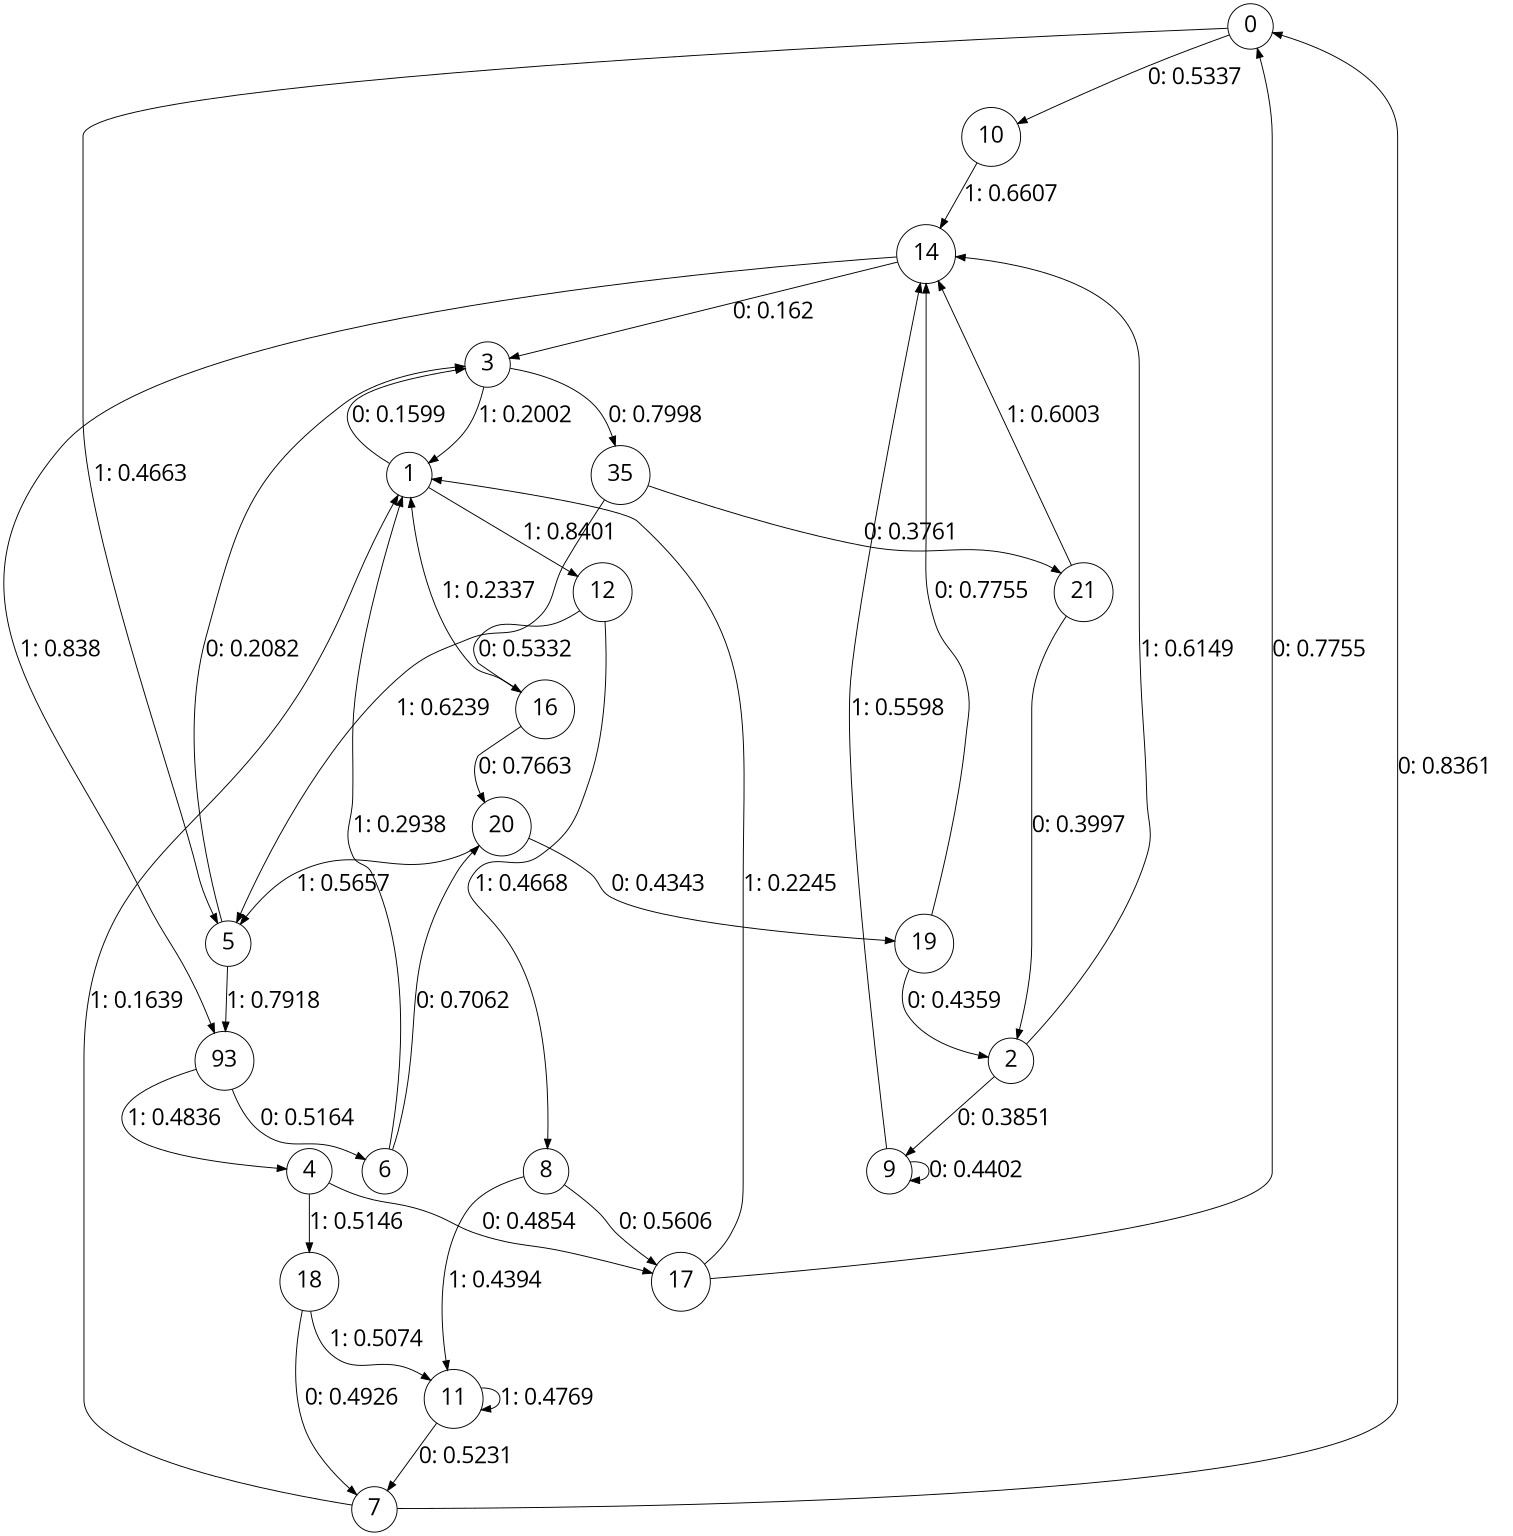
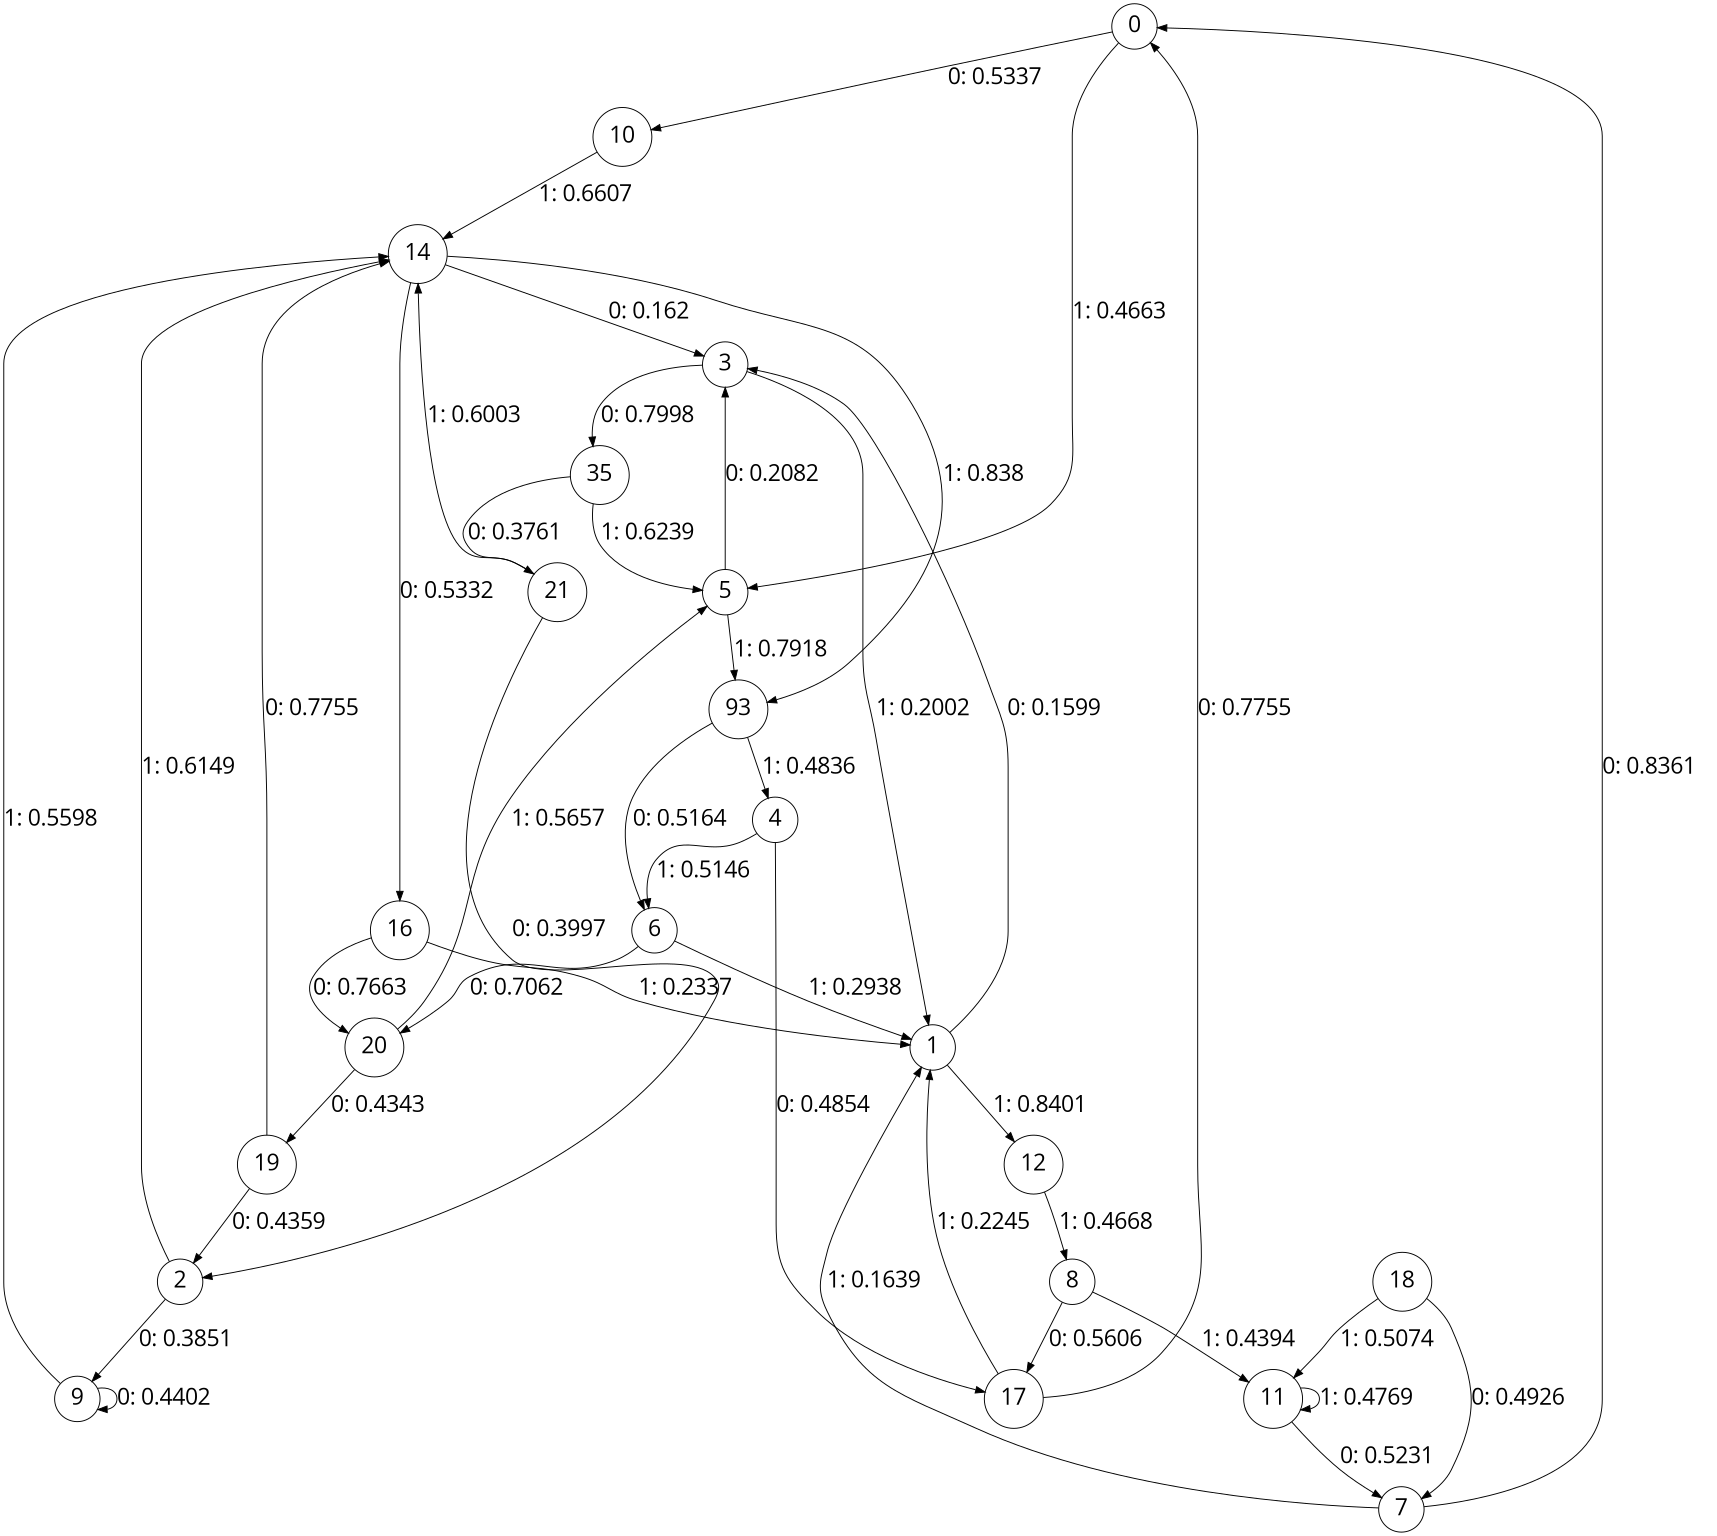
edge "12" -> "16": now "14" -> "16"
edge "4" -> "18": now "4" -> "6"
